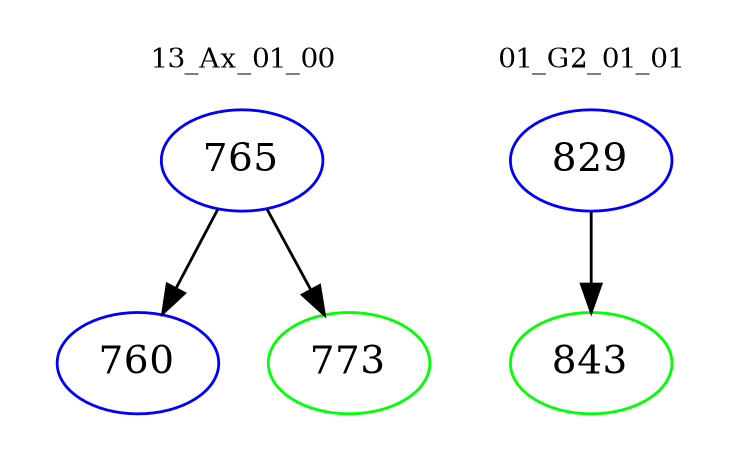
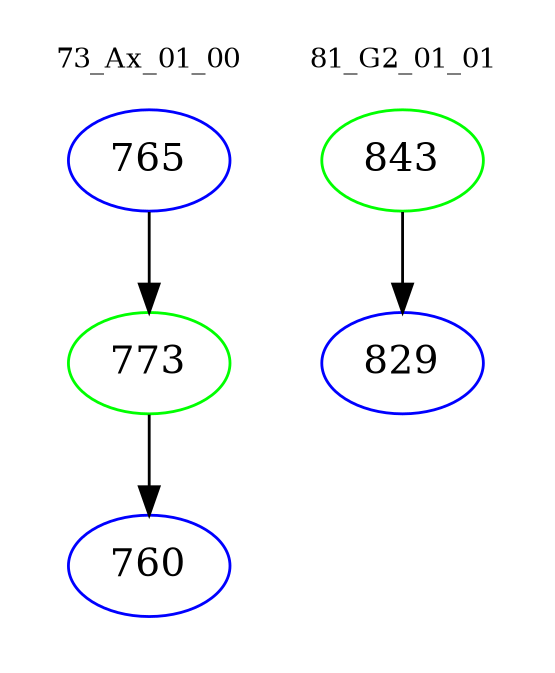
cluster "13_Ax_01_00": label "13_Ax_01_00" -> "73_Ax_01_00"
cluster "01_G2_01_01": label "01_G2_01_01" -> "81_G2_01_01"
edge "829" -> "843": reversed
edge "765" -> "760": now "773" -> "760"
